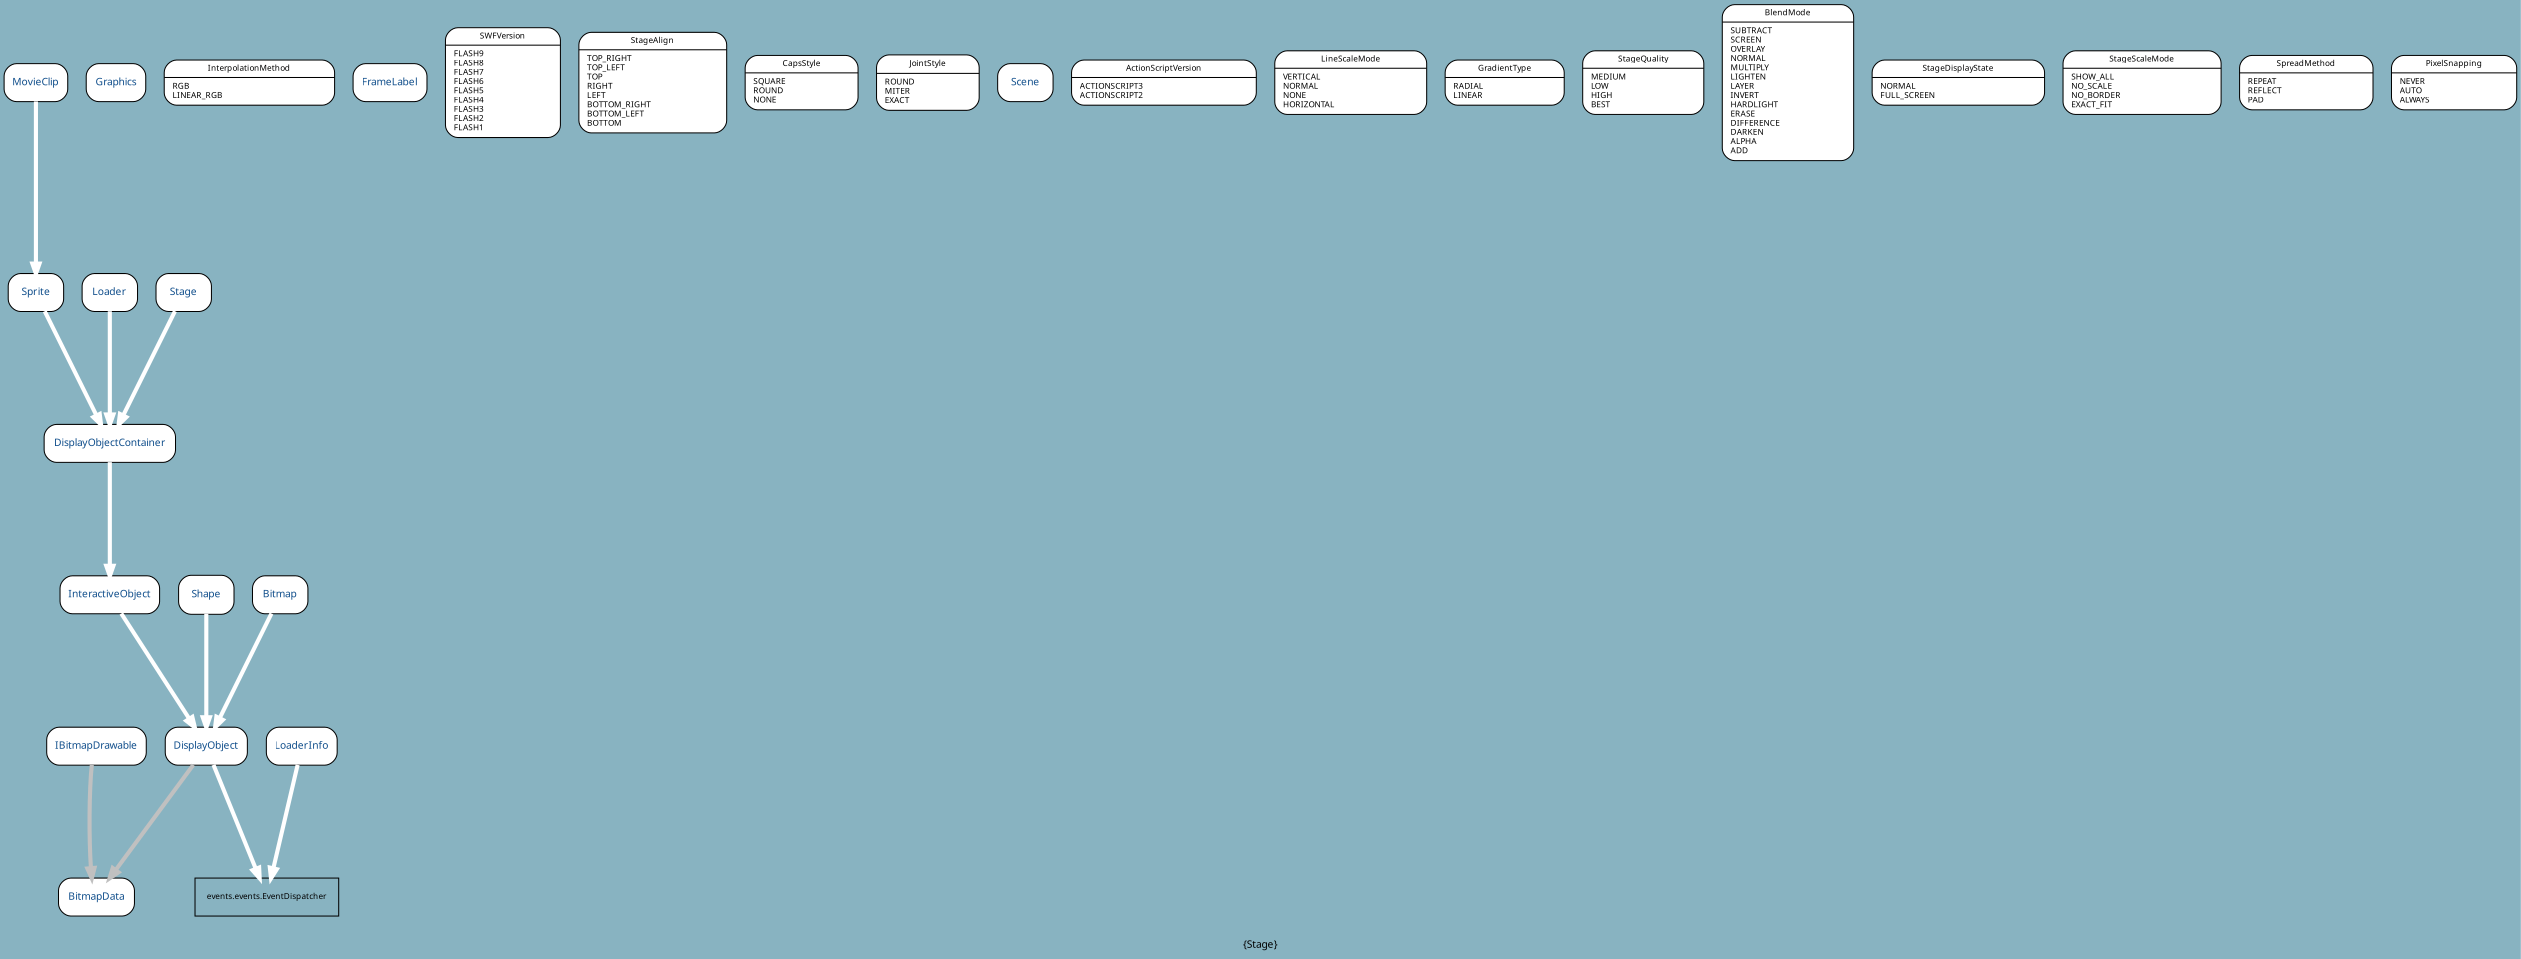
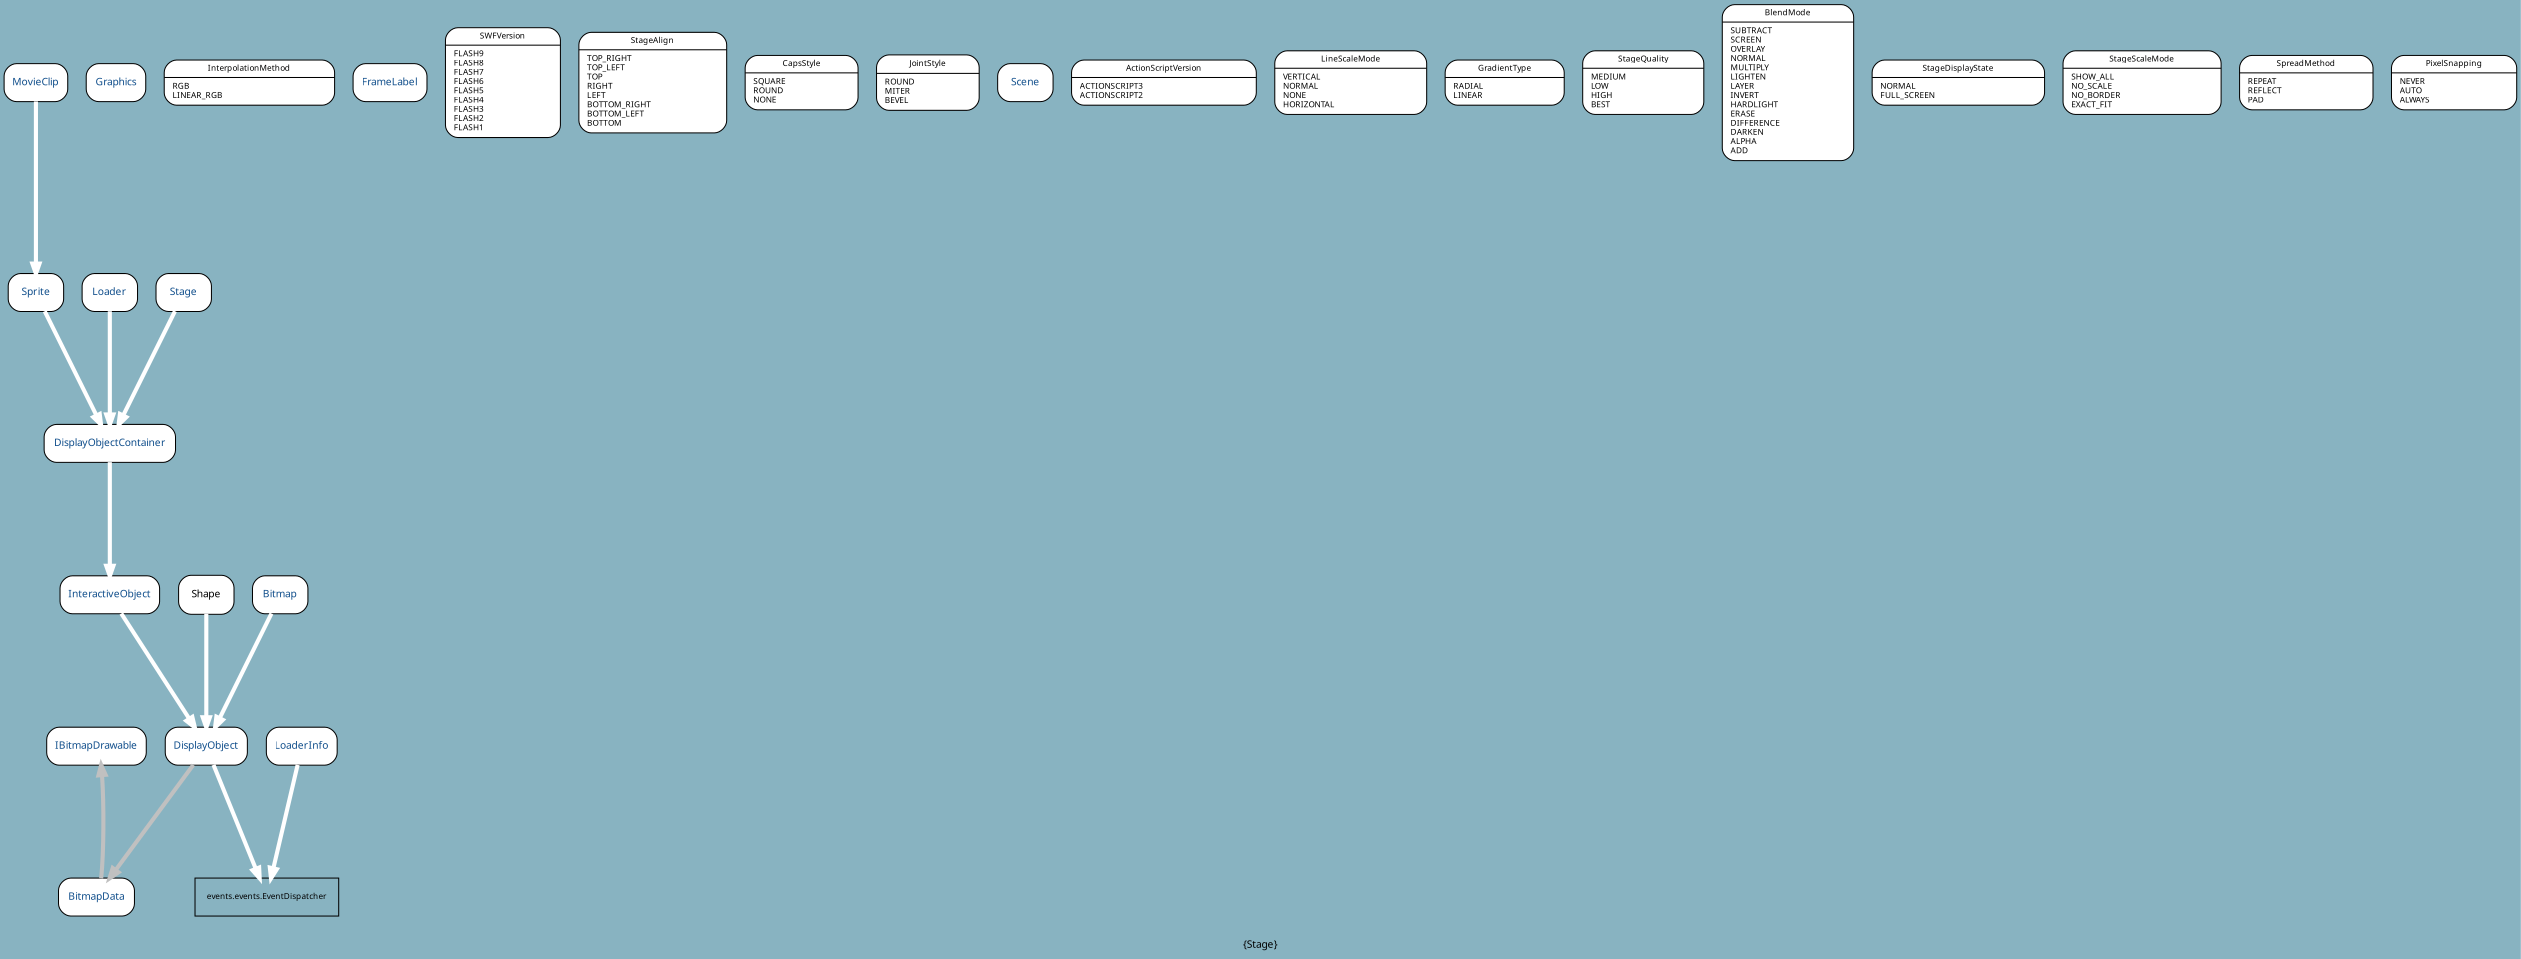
node "JointStyle": text "EXACT" -> "BEVEL"
node "Shape": fontcolor #104e8b -> black
edge "IBitmapDrawable" -> "BitmapData": reversed
